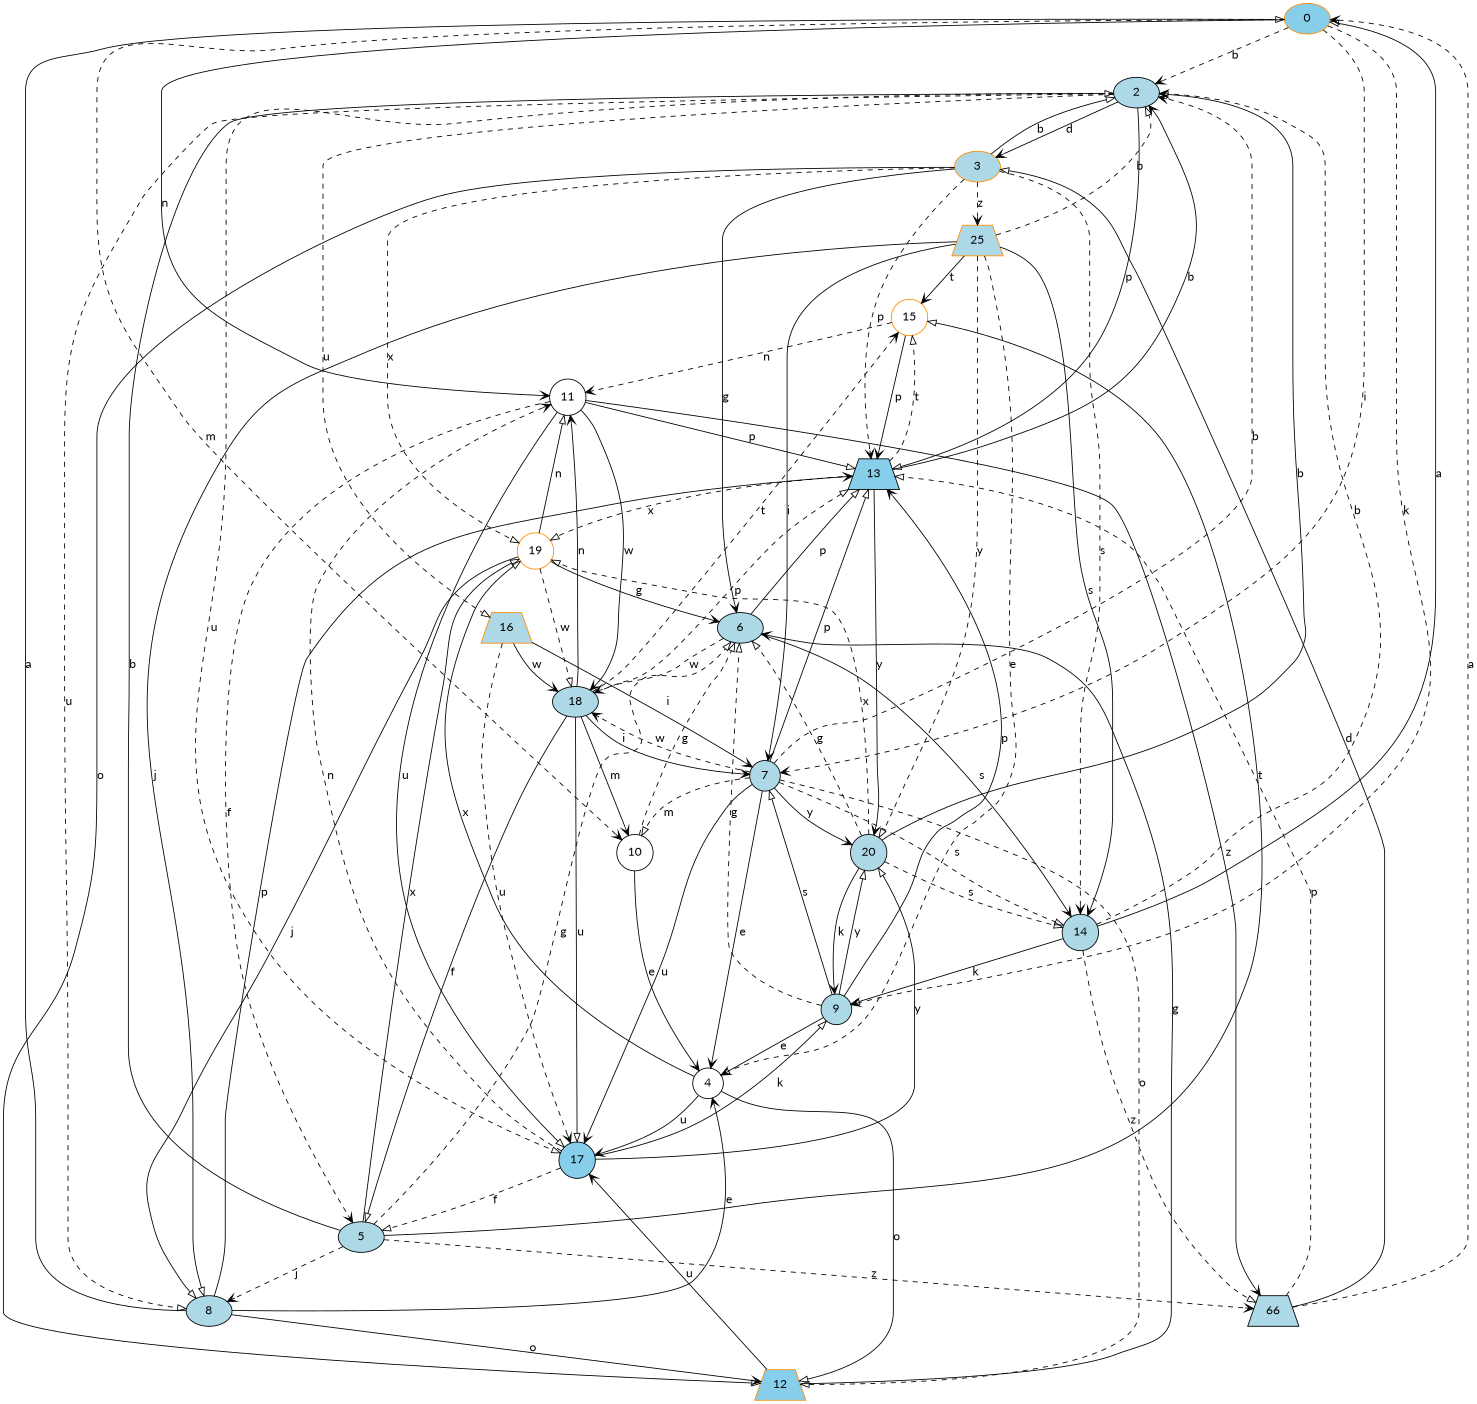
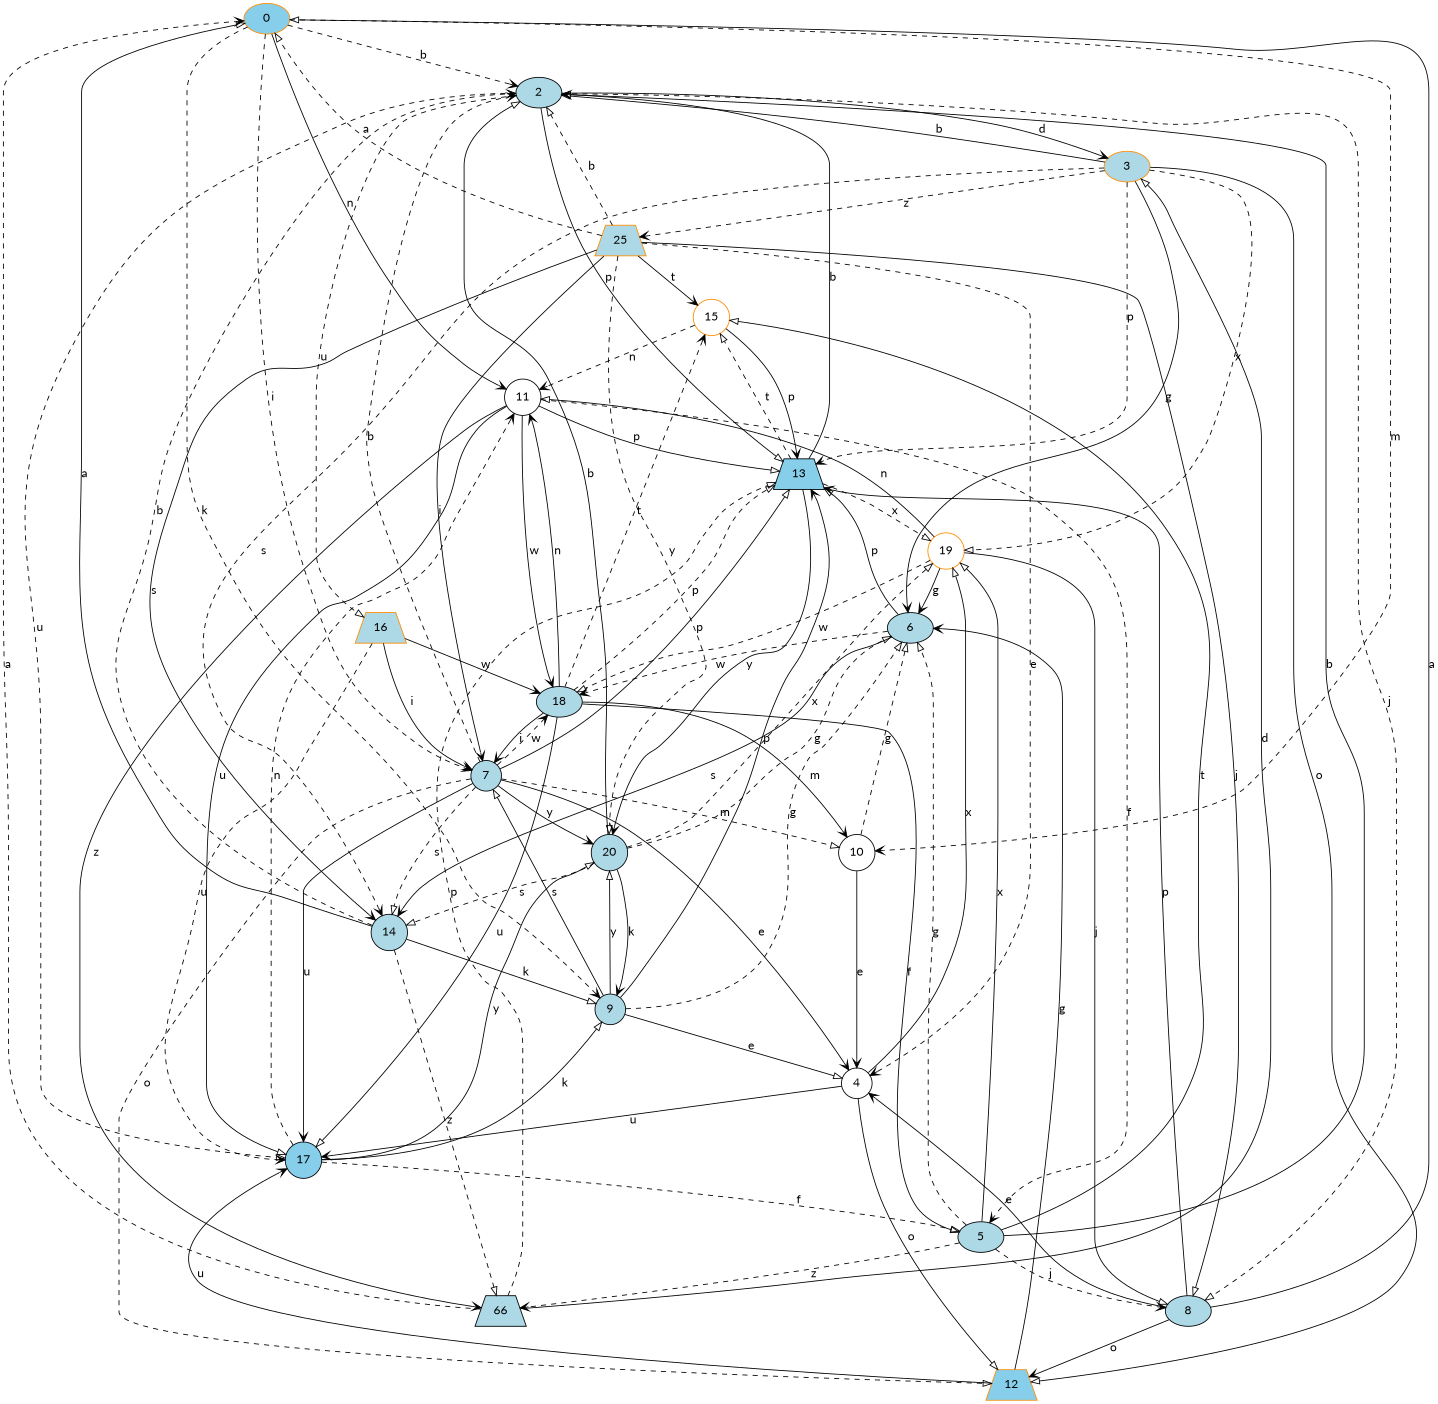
edge "25" -> "0": added, label "a"
edge "2" -> "8": label "u" -> "j"
